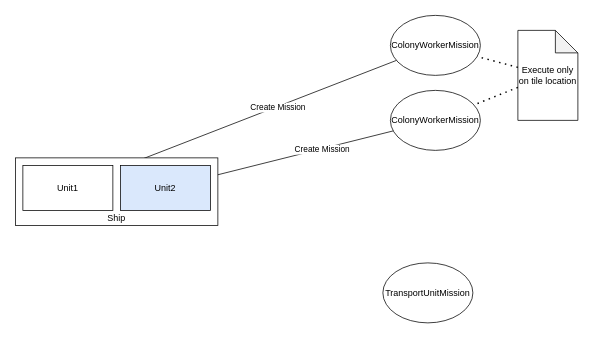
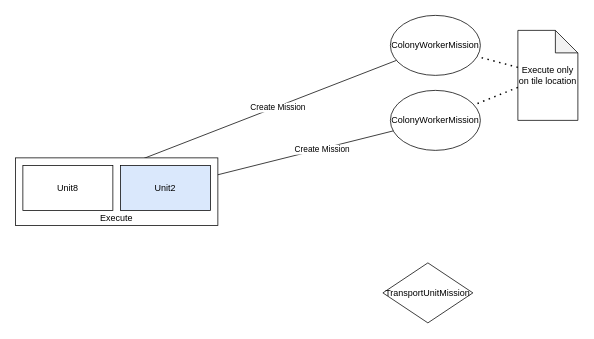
node "Unit1": label "Unit1" -> "Unit8"
node "Ship": label "Ship" -> "Execute"
node "TransportUnitMission": shape ellipse -> diamond
